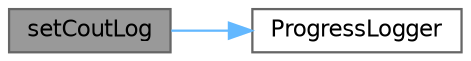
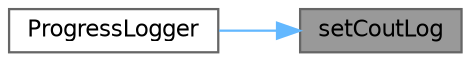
edge "setCoutLog" -> "ProgressLogger": reversed
